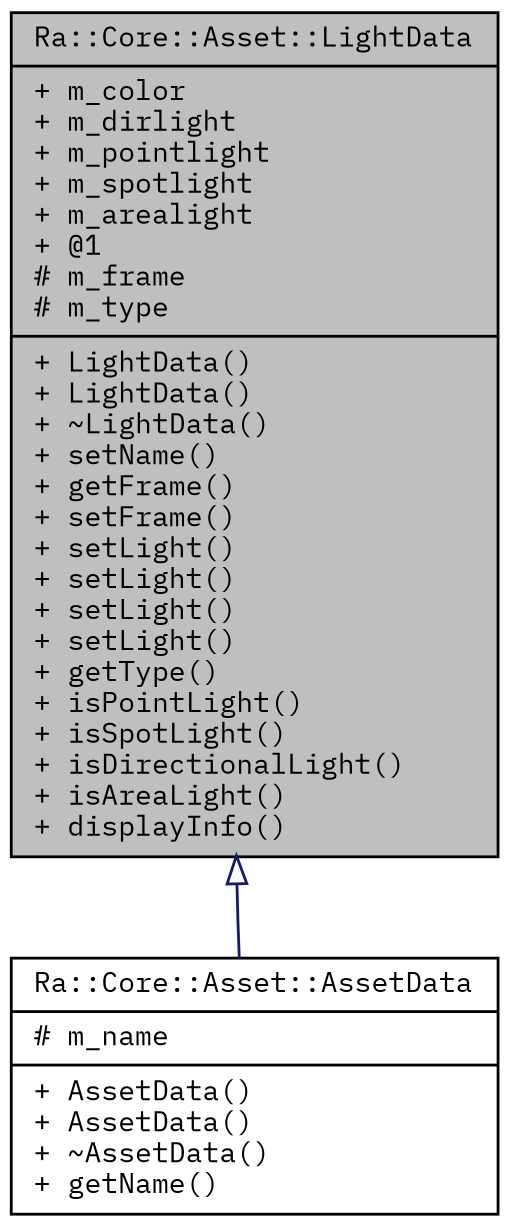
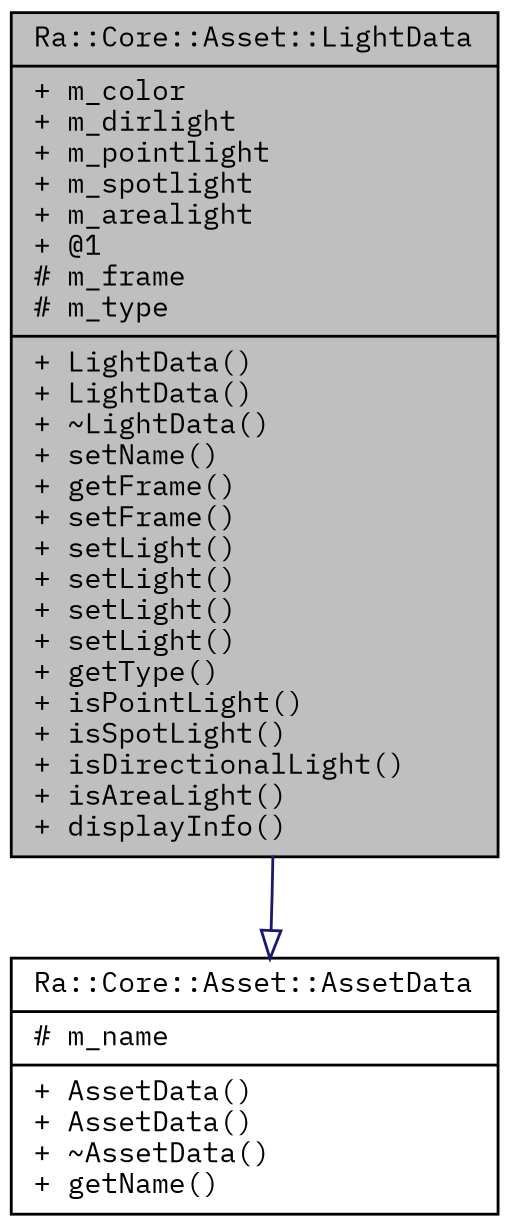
edge "Ra::Core::Asset::AssetData" -> "Ra::Core::Asset::LightData": reversed
